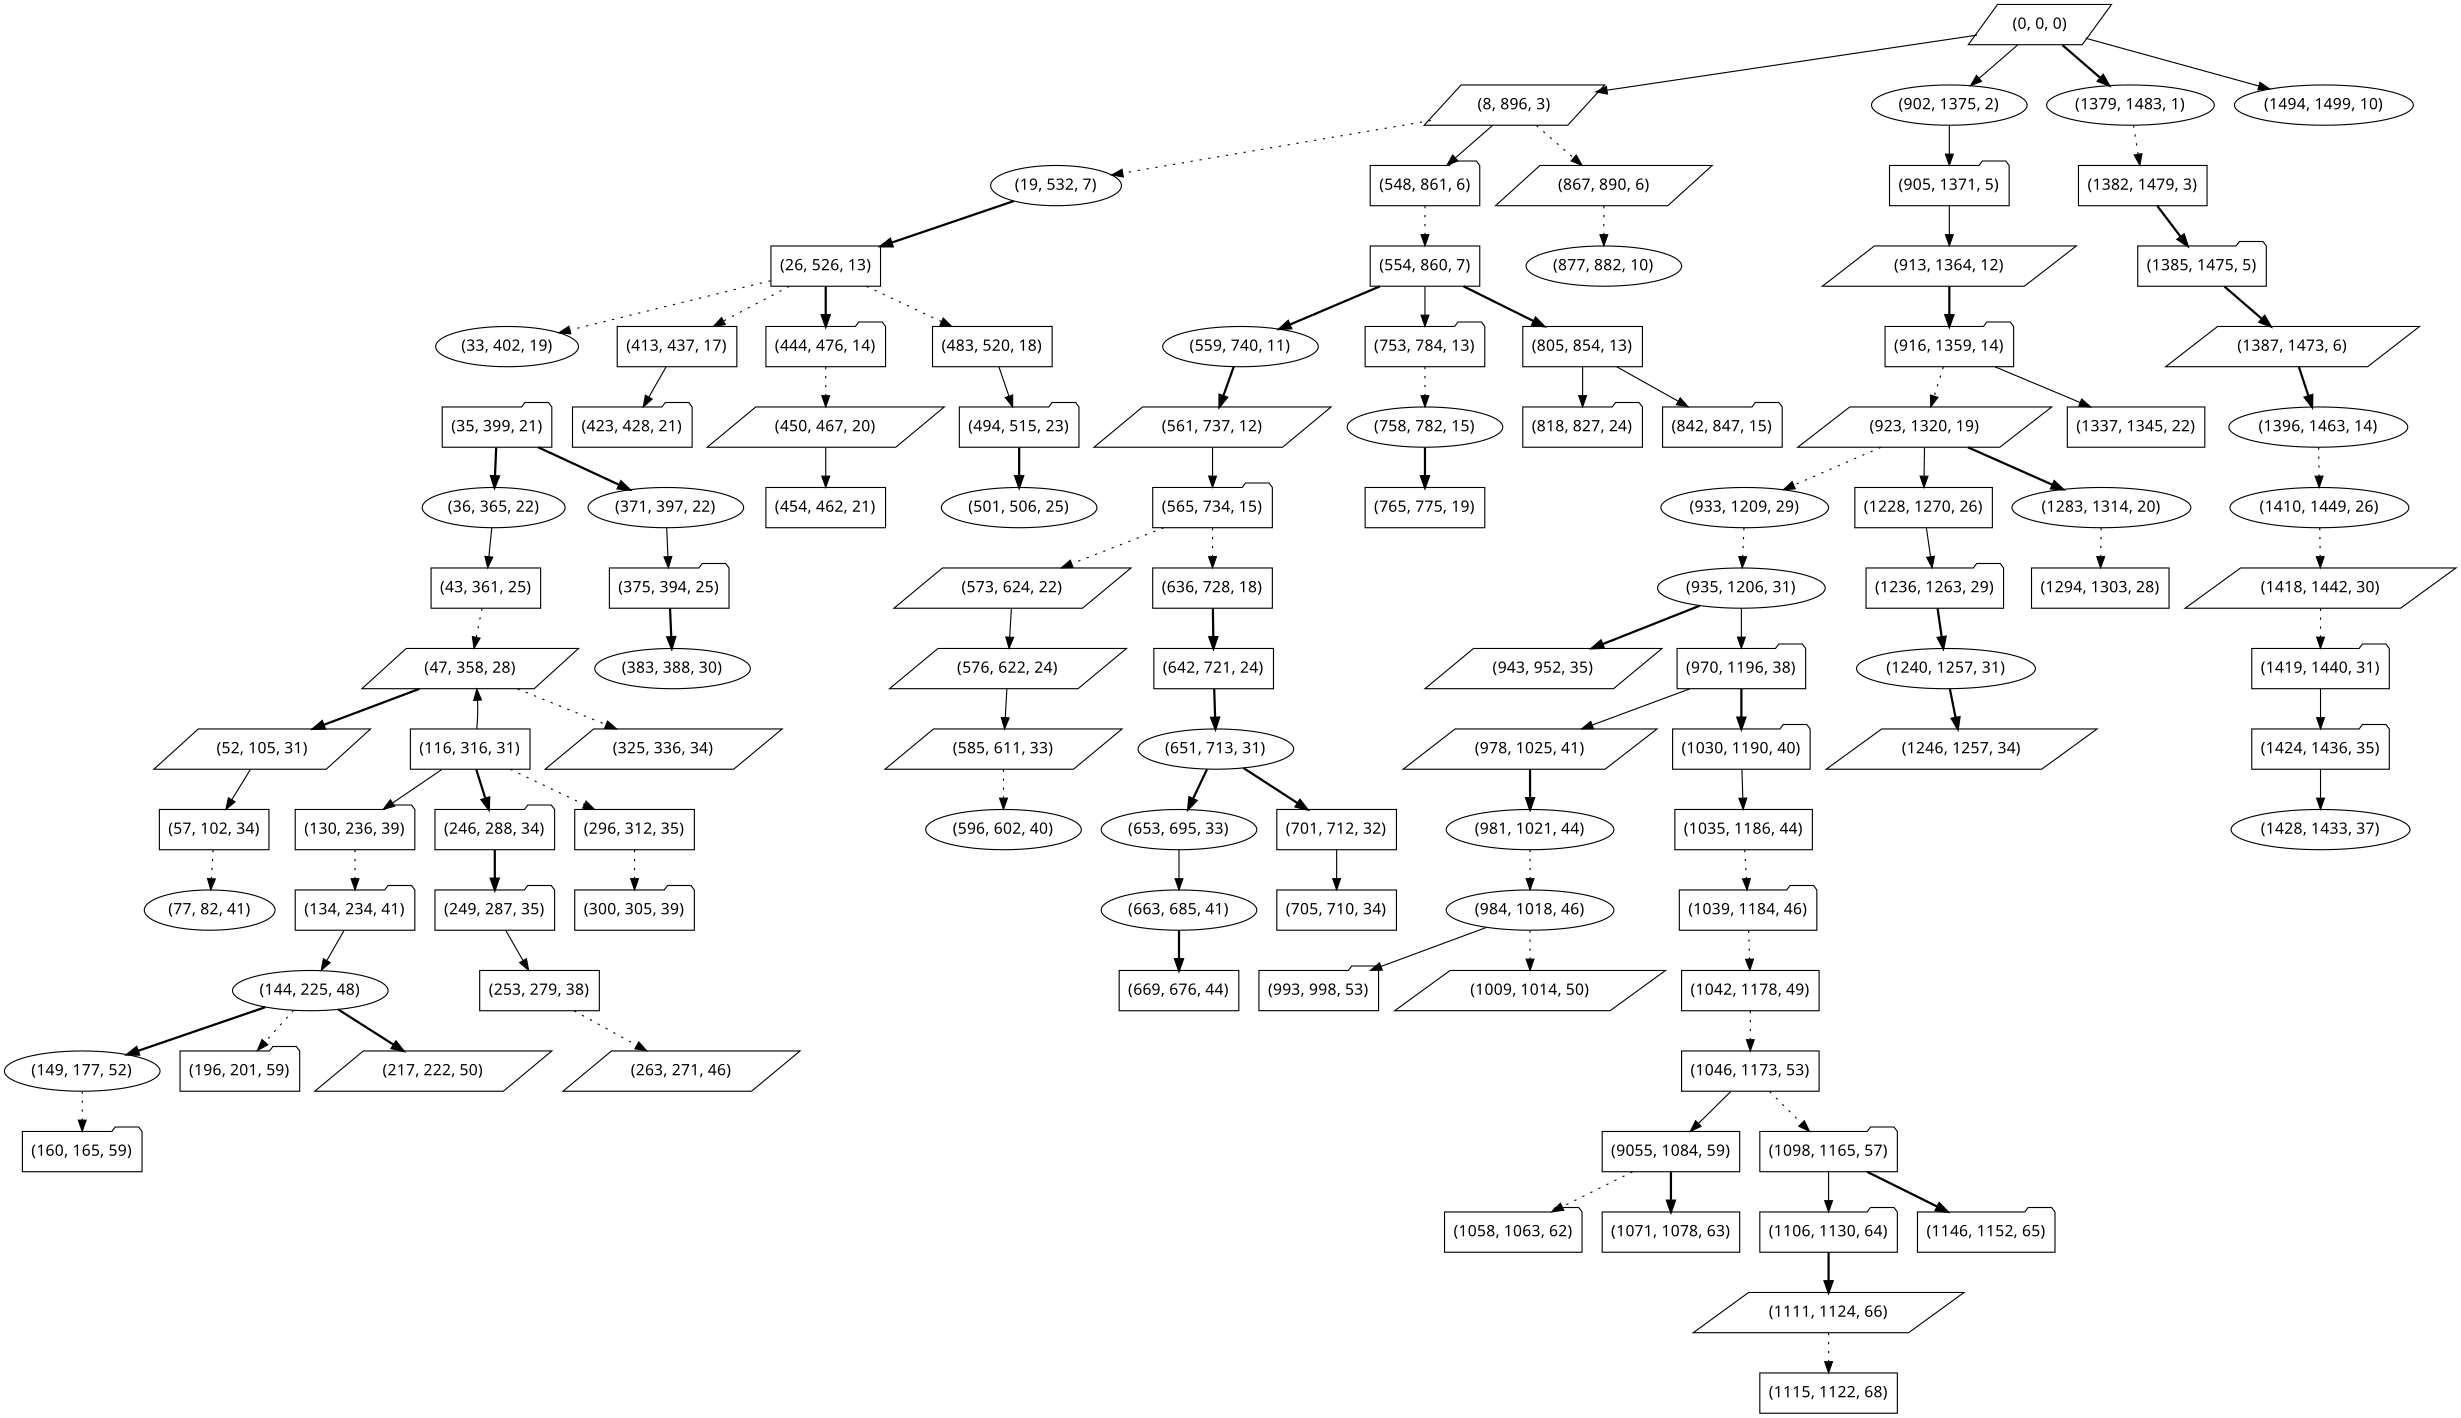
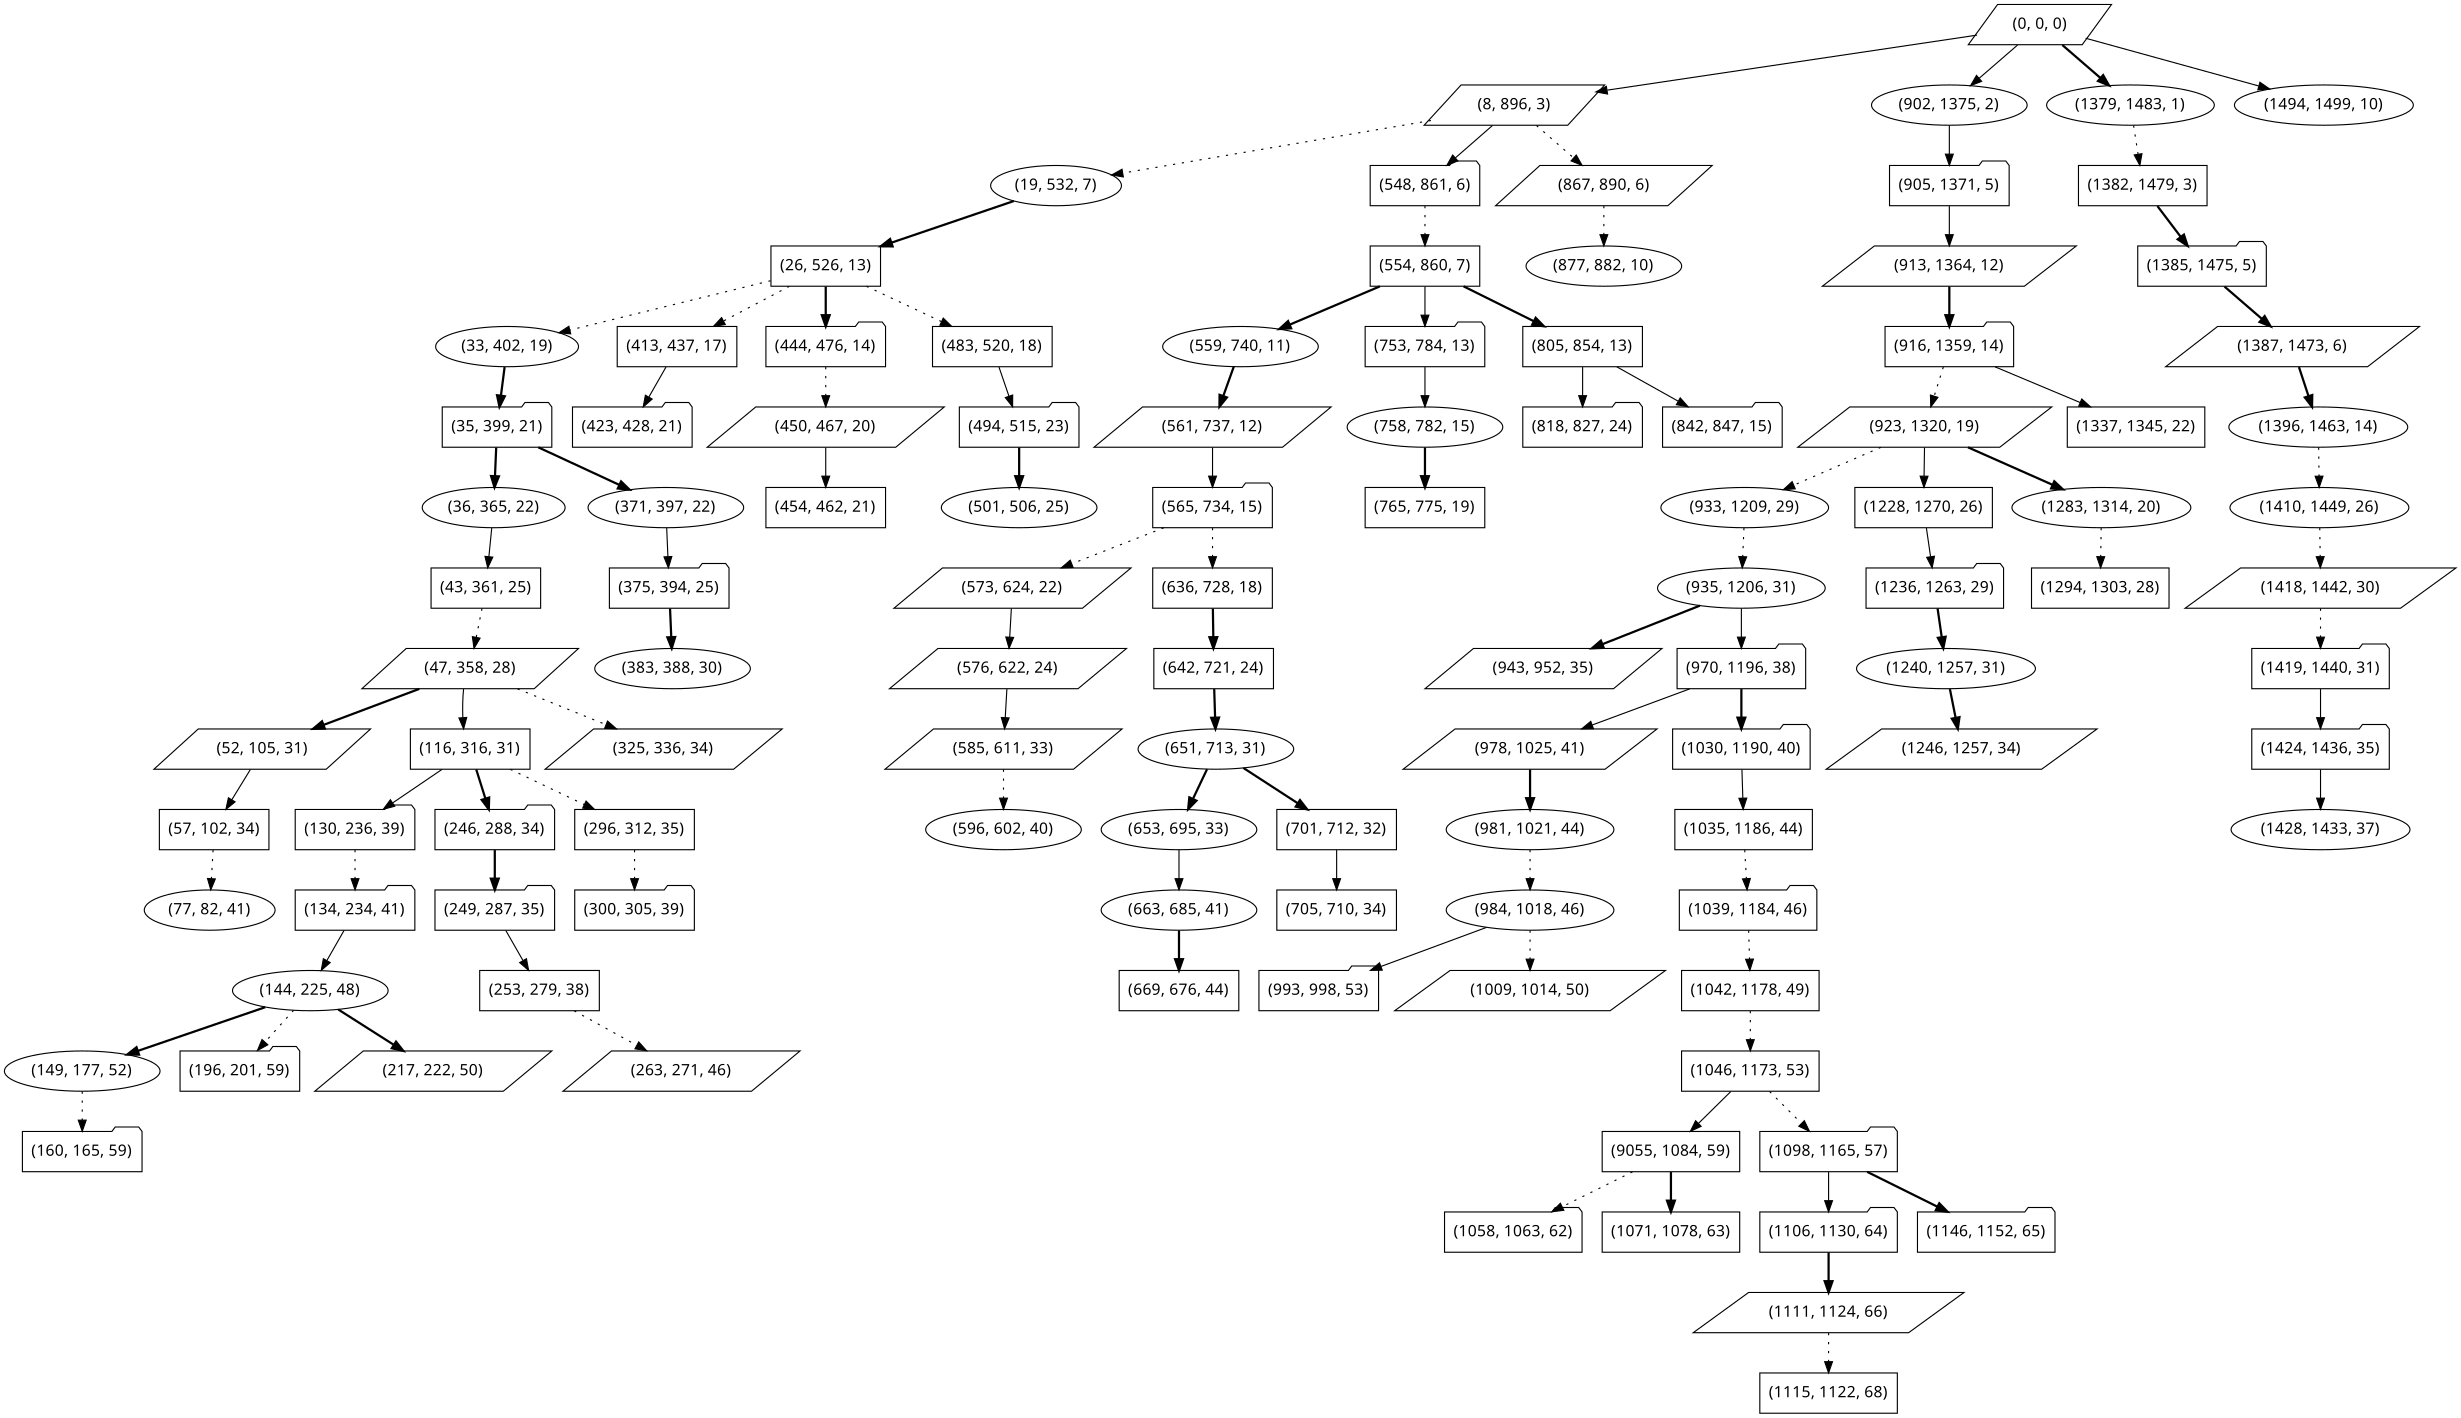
edge "(33, 402, 19)" -> "(35, 399, 21)": added
edge "(753, 784, 13)" -> "(758, 782, 15)": style dotted -> solid
edge "(116, 316, 31)" -> "(47, 358, 28)": reversed
